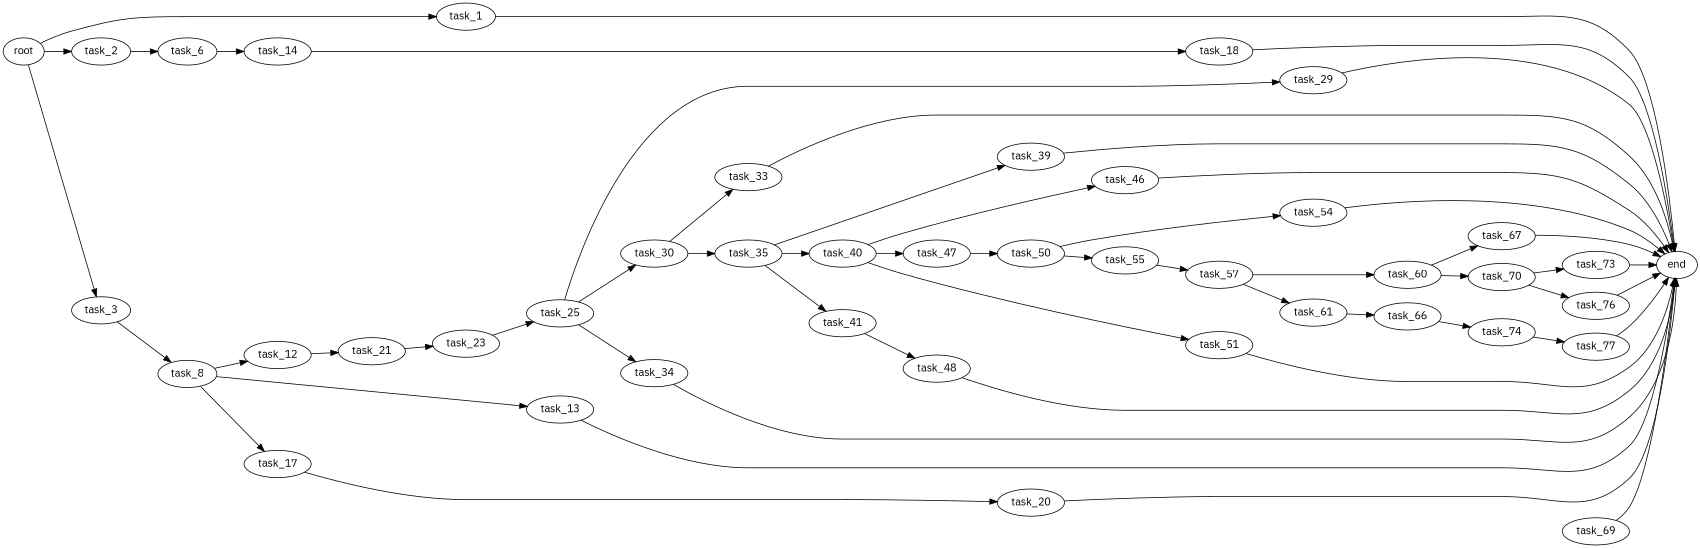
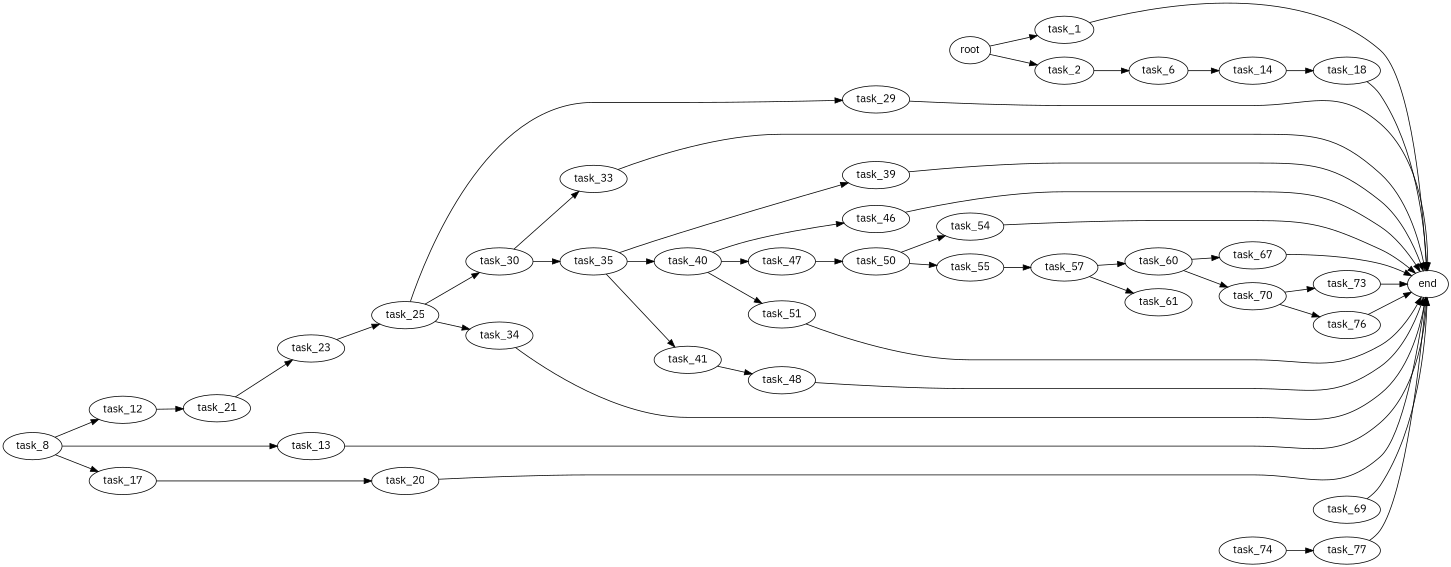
node "task_3": removed
node "task_66": removed
